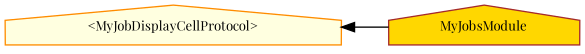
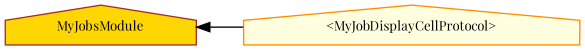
edge "MyJobsModule" -> "<MyJobDisplayCellProtocol>": reversed
